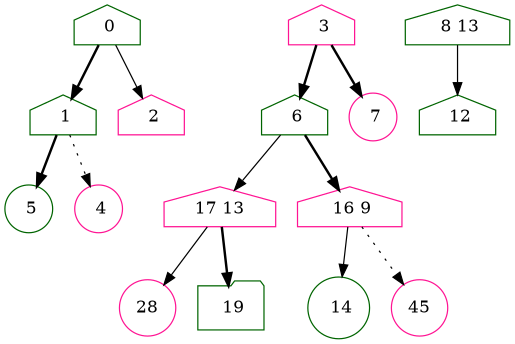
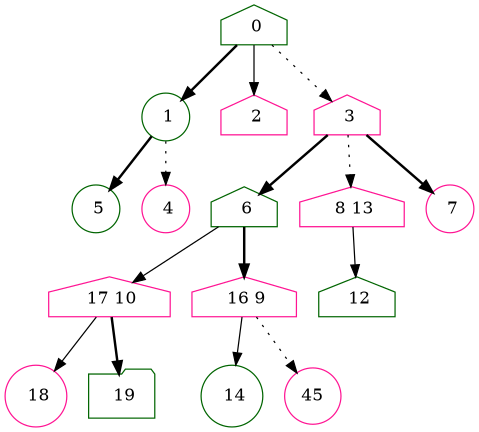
node "8 13": color darkgreen -> deeppink
edge "0" -> "3": added
node "1": shape house -> circle
edge "3" -> "8 13": added
node "17 13": label "17 13" -> "17 10"
node "28": label "28" -> "18"
